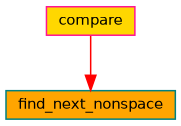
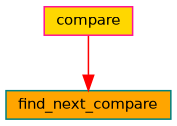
node "find_next_nonspace": label "find_next_nonspace" -> "find_next_compare"
